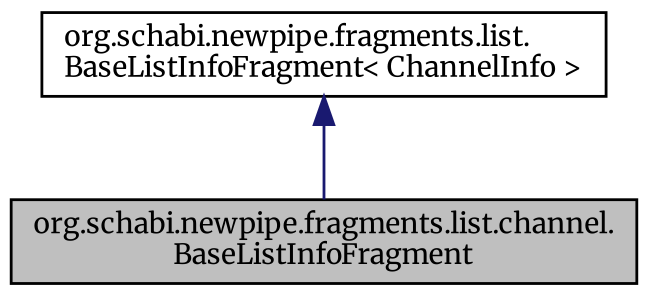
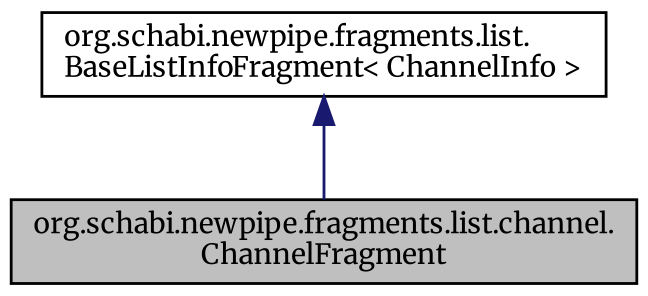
node "org.schabi.newpipe.fragments.list.channel. BaseListInfoFragment": label "org.schabi.newpipe.fragments.list.channel. BaseListInfoFragment" -> "org.schabi.newpipe.fragments.list.channel. ChannelFragment"
